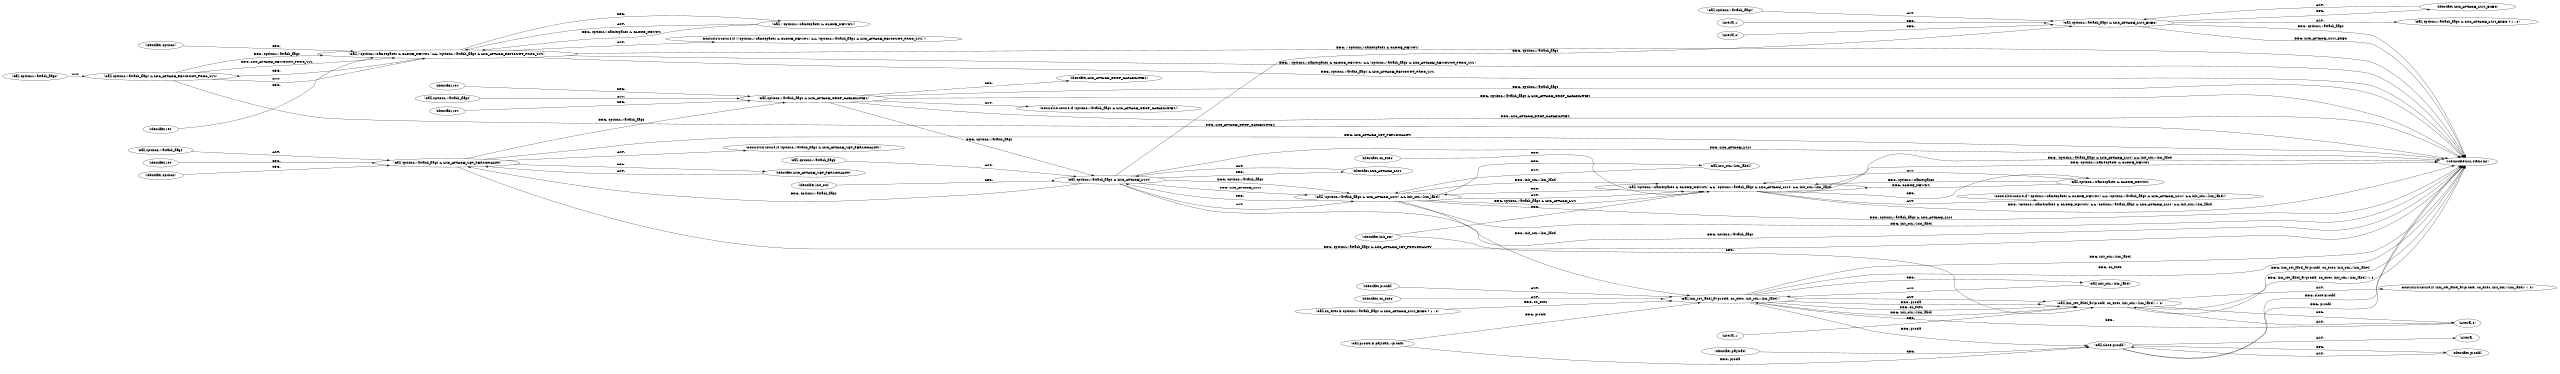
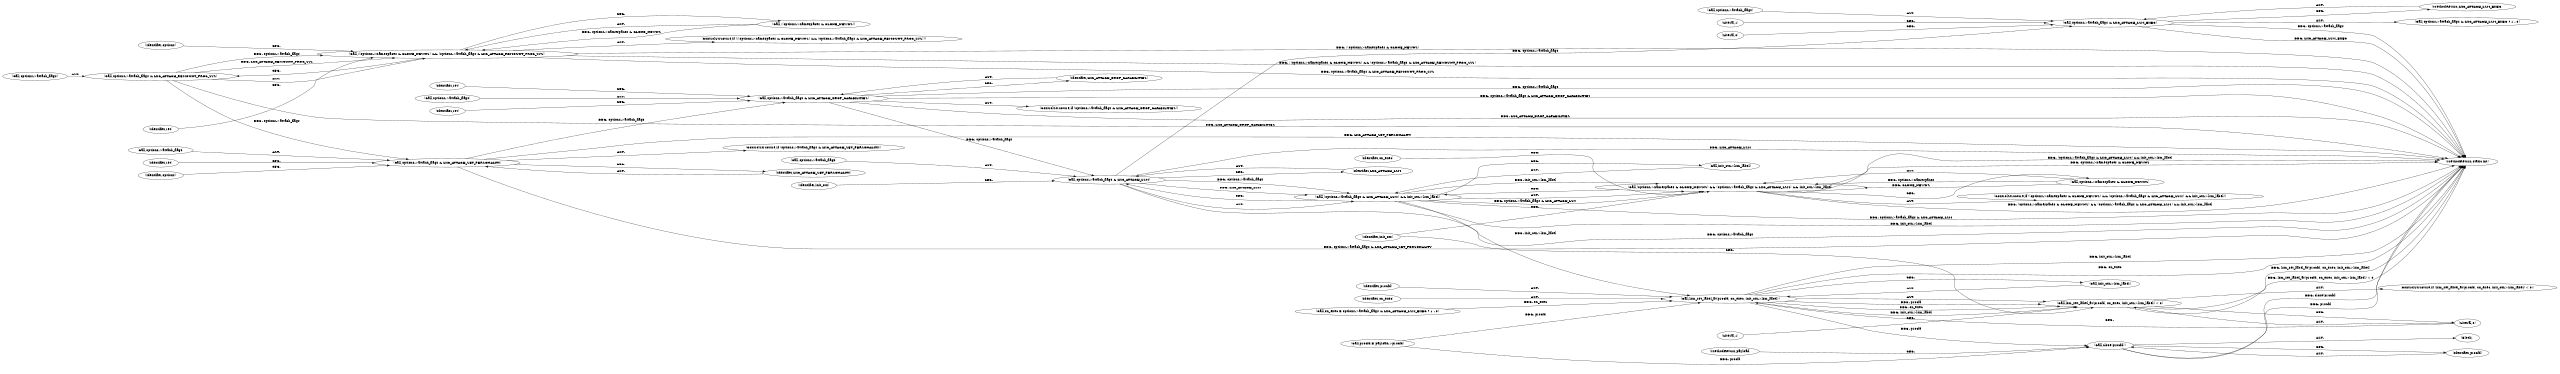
node "(Identifier,LXC_ATTACH_LSM_EXEC)": label "(Identifier,LXC_ATTACH_LSM_EXEC)" -> "(MethodReturn,LXC_ATTACH_LSM_EXEC)"
edge "(Identifier,LXC_ATTACH_DROP_CAPABILITIES)" -> "(Call,options->attach_flags & LXC_ATTACH_DROP_CAPABILITIES)": added, label "AST:"
edge "(Call,options->attach_flags & LXC_ATTACH_LSM)" -> "(Call,options->attach_flags & LXC_ATTACH_SET_PERSONALITY)": now "(Call,options->attach_flags & LXC_ATTACH_REMOUNT_PROC_SYS)" -> "(Call,options->attach_flags & LXC_ATTACH_SET_PERSONALITY)"
node "(Literal,)": label "(Literal,)" -> "(Block,)"
node "(Identifier,payload)": label "(Identifier,payload)" -> "(MethodReturn,payload)"
